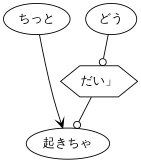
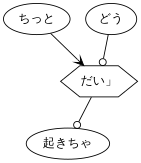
edge "ちっと" -> "起きちゃ": now "ちっと" -> "だい」"
